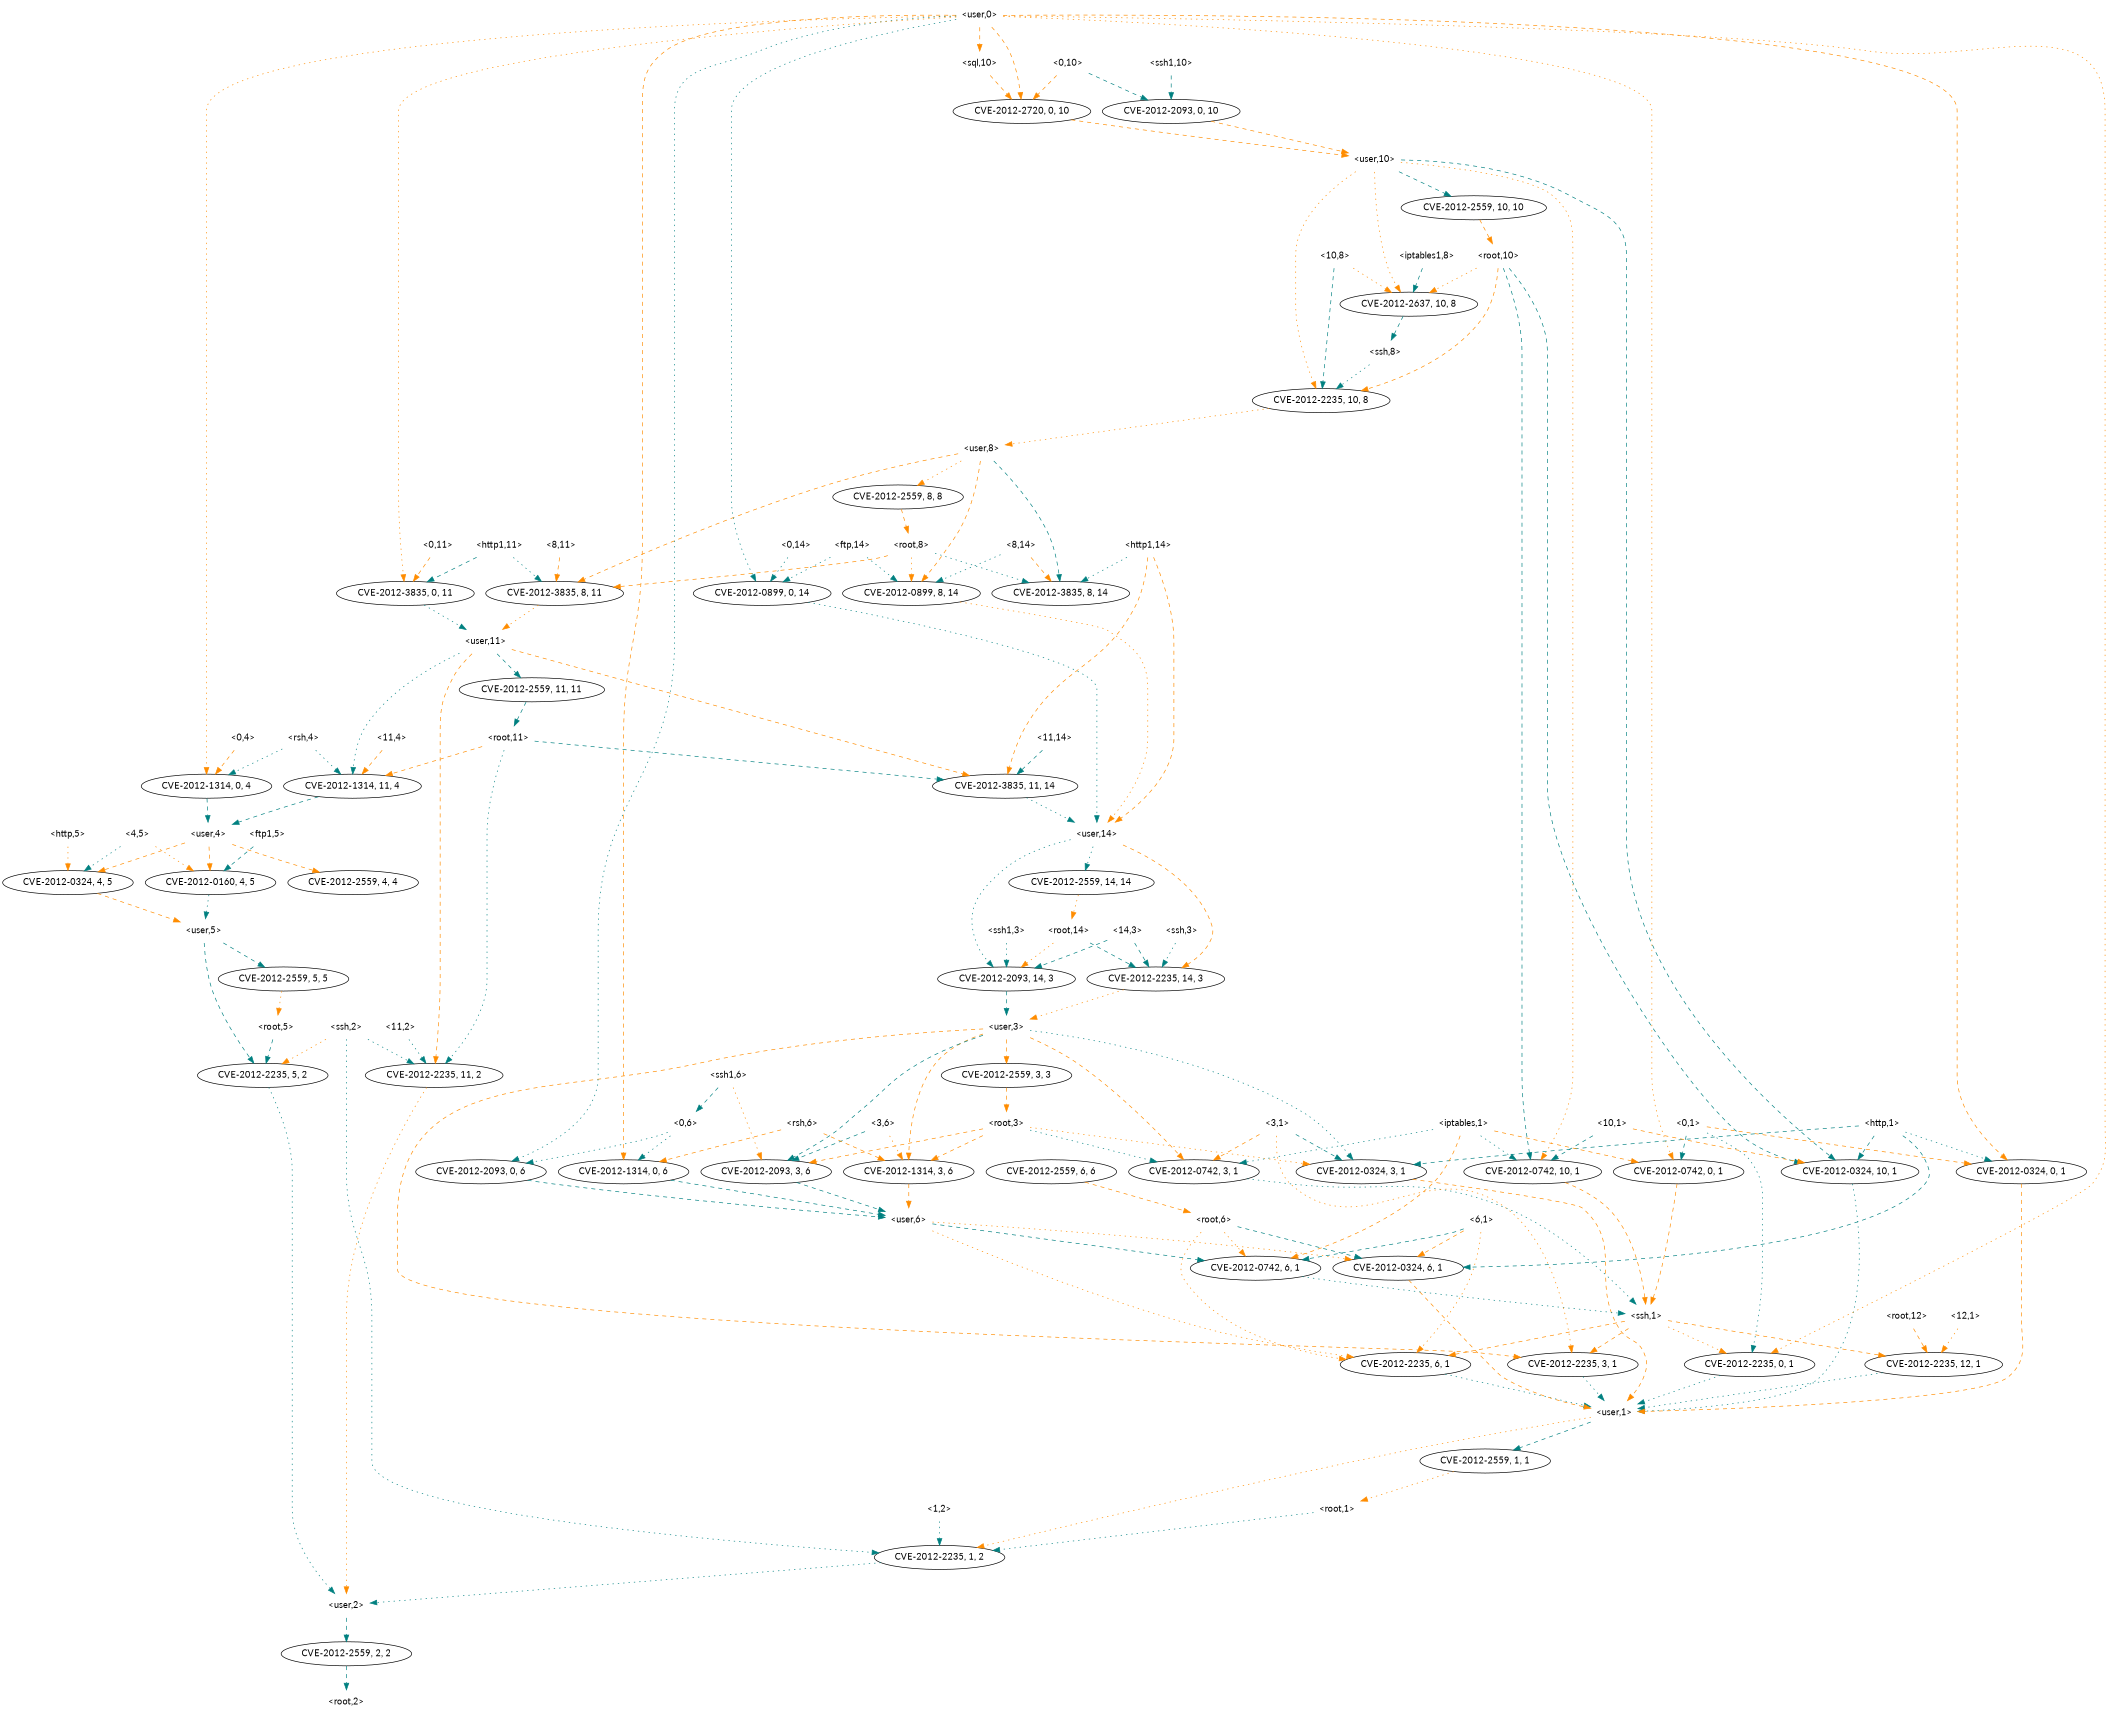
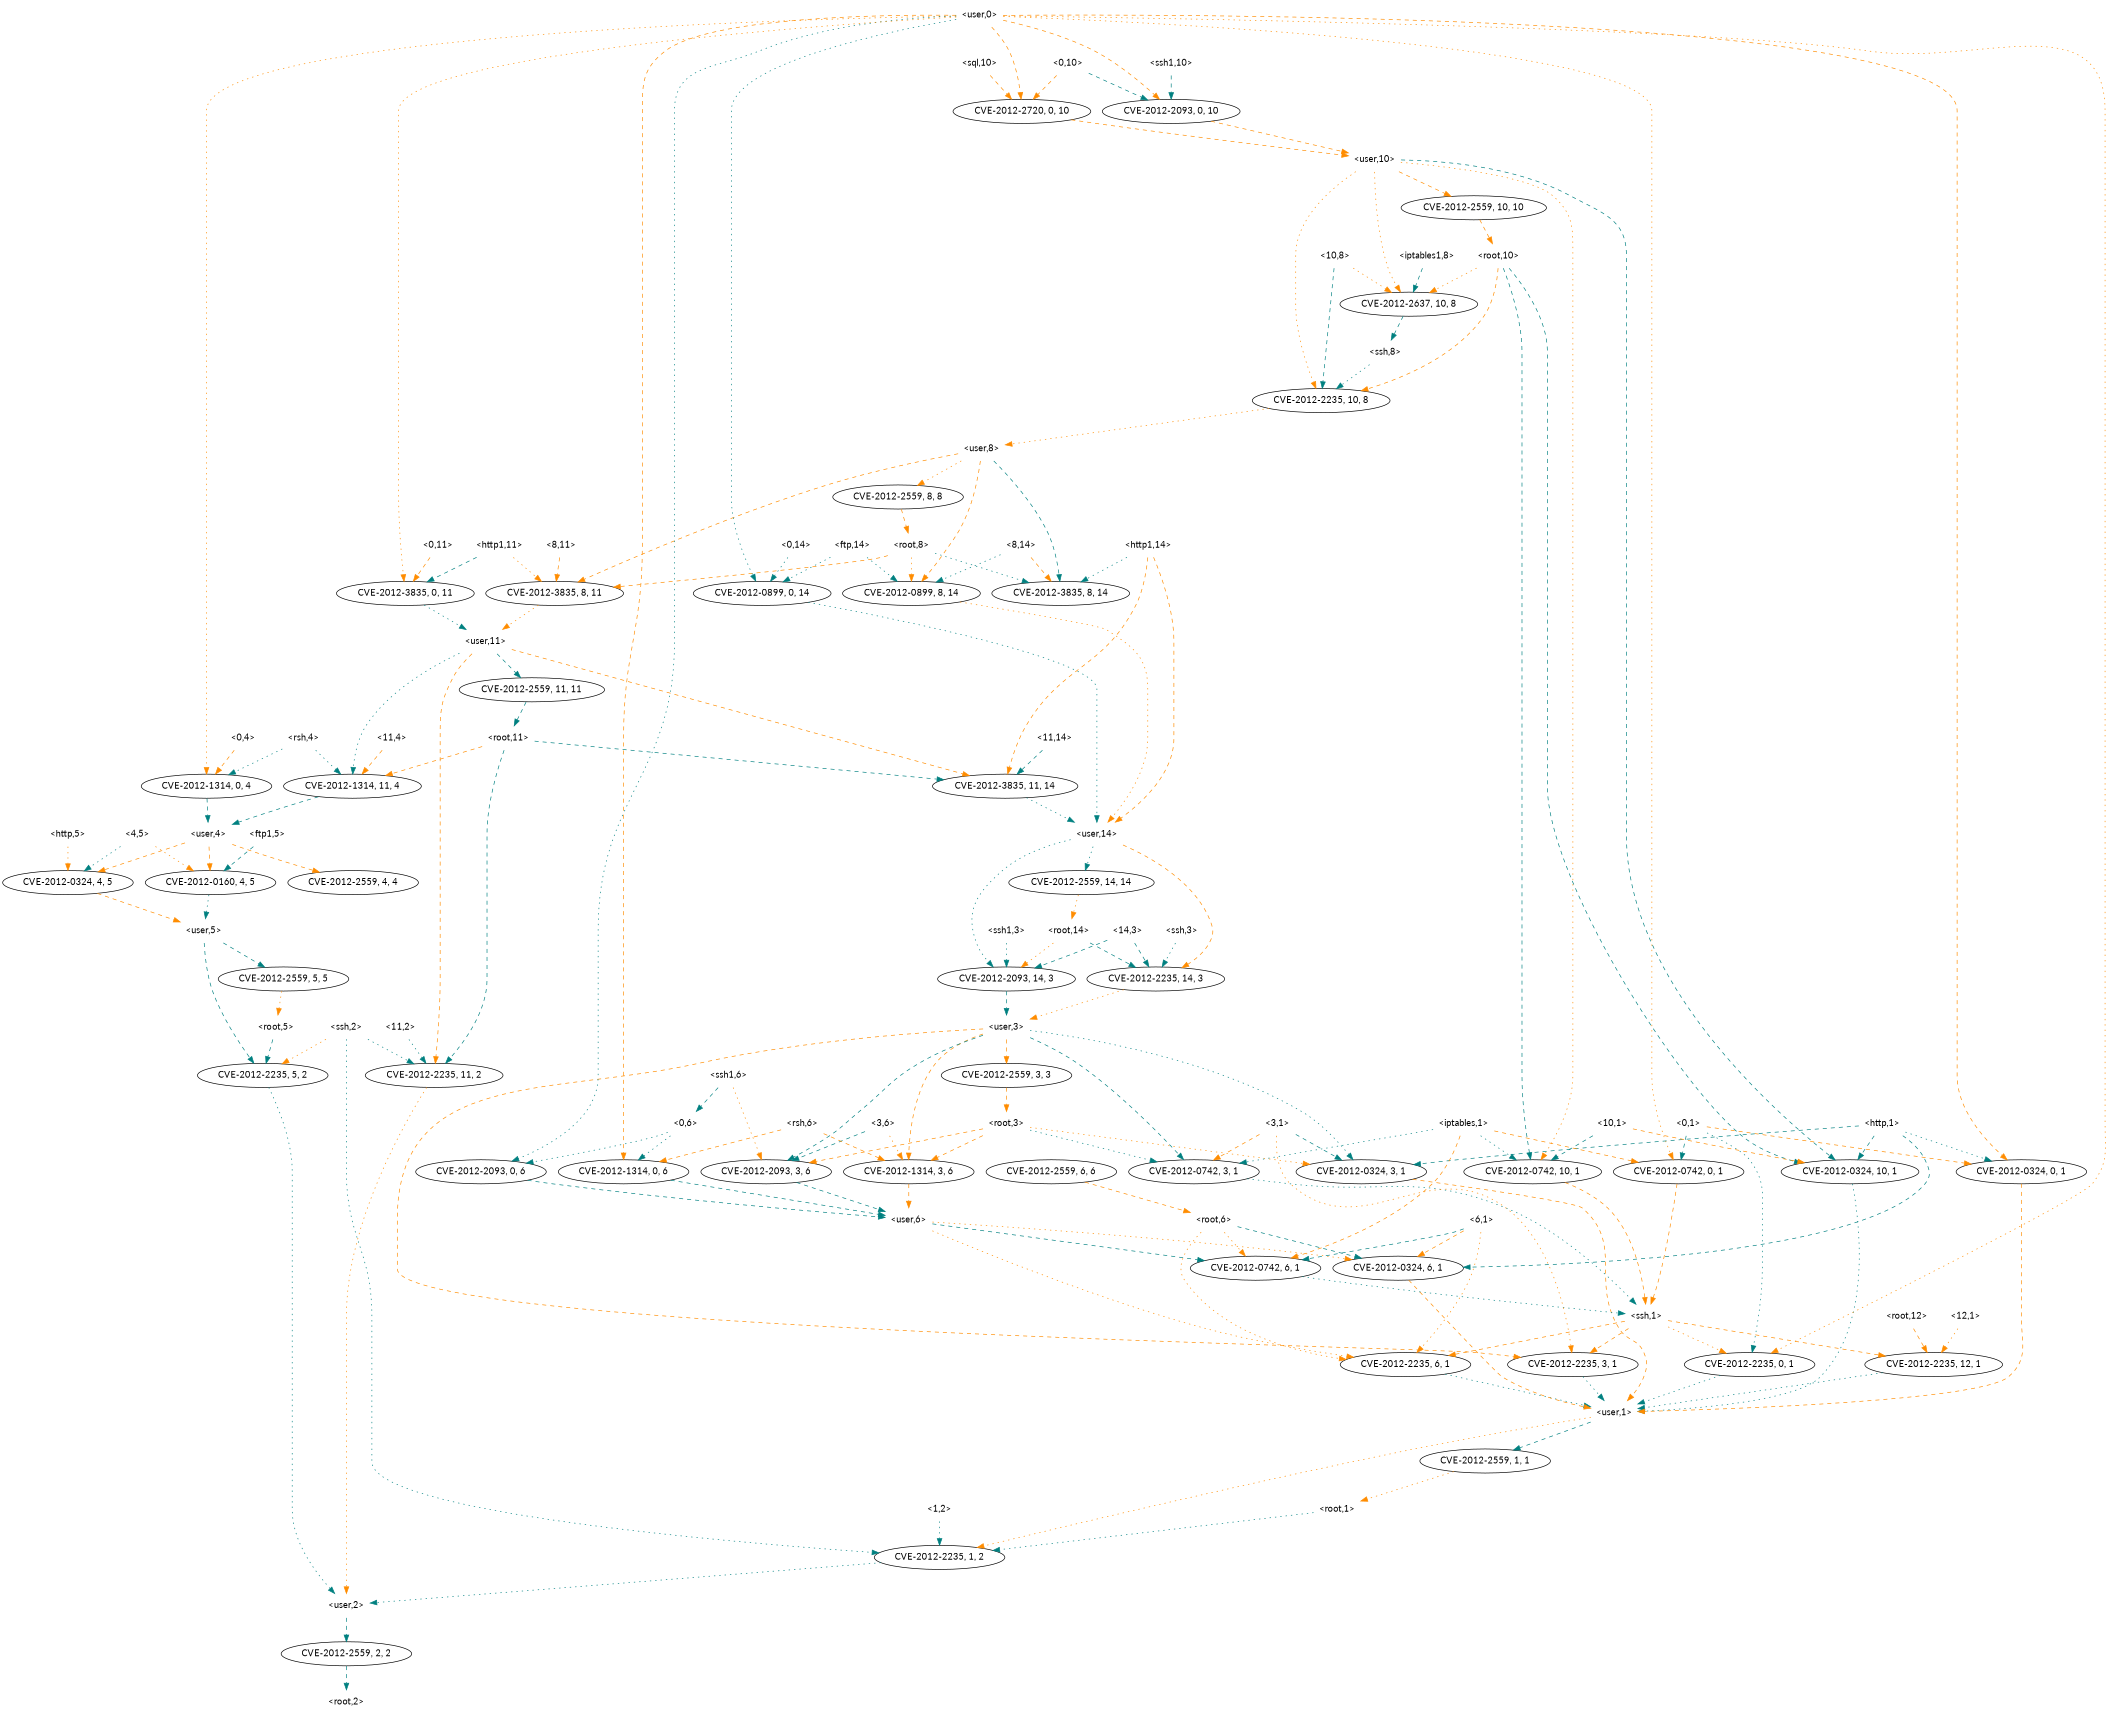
edge "<user,0>" -> "<sql,10>": now "<user,0>" -> "CVE-2012-2093, 0, 10"
edge "<user,10>" -> "CVE-2012-2559, 10, 10": color teal -> darkorange
edge "<http1,11>" -> "CVE-2012-3835, 8, 11": color teal -> darkorange
edge "<root,11>" -> "CVE-2012-2235, 11, 2": style dotted -> dashed
edge "<user,3>" -> "CVE-2012-0742, 3, 1": color darkorange -> teal
